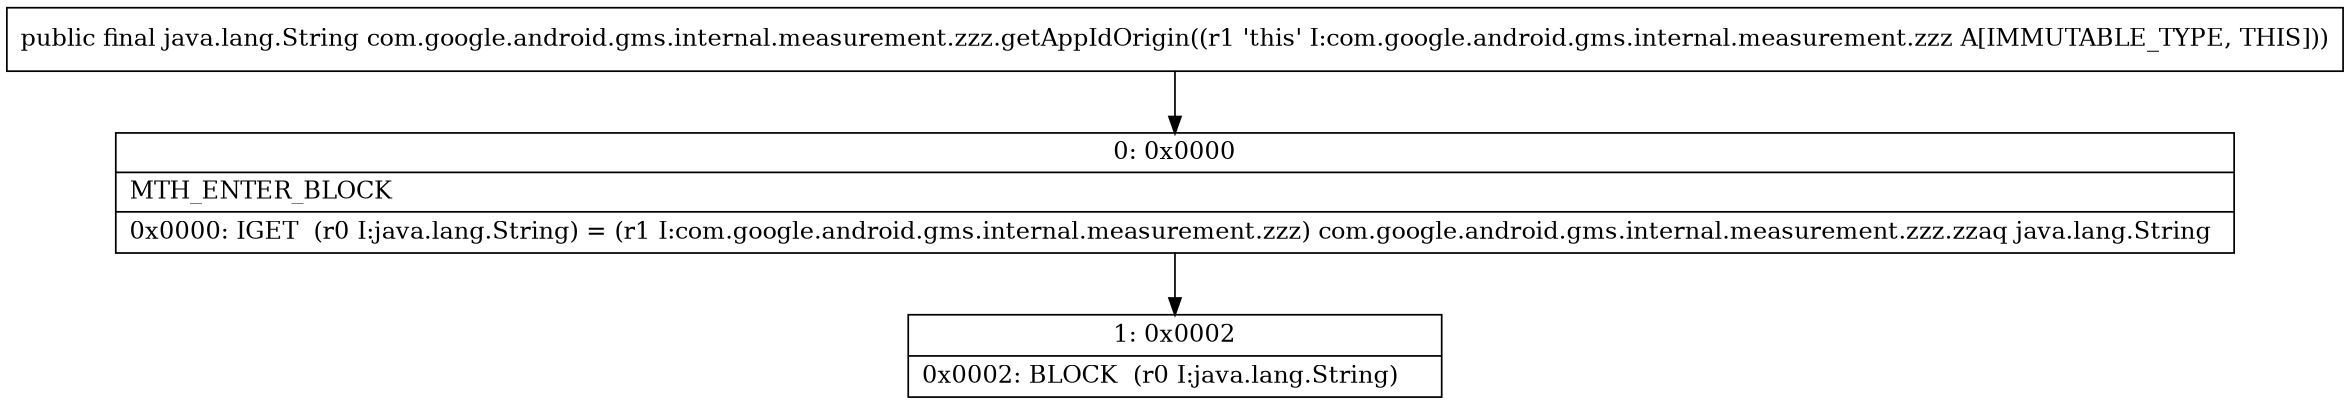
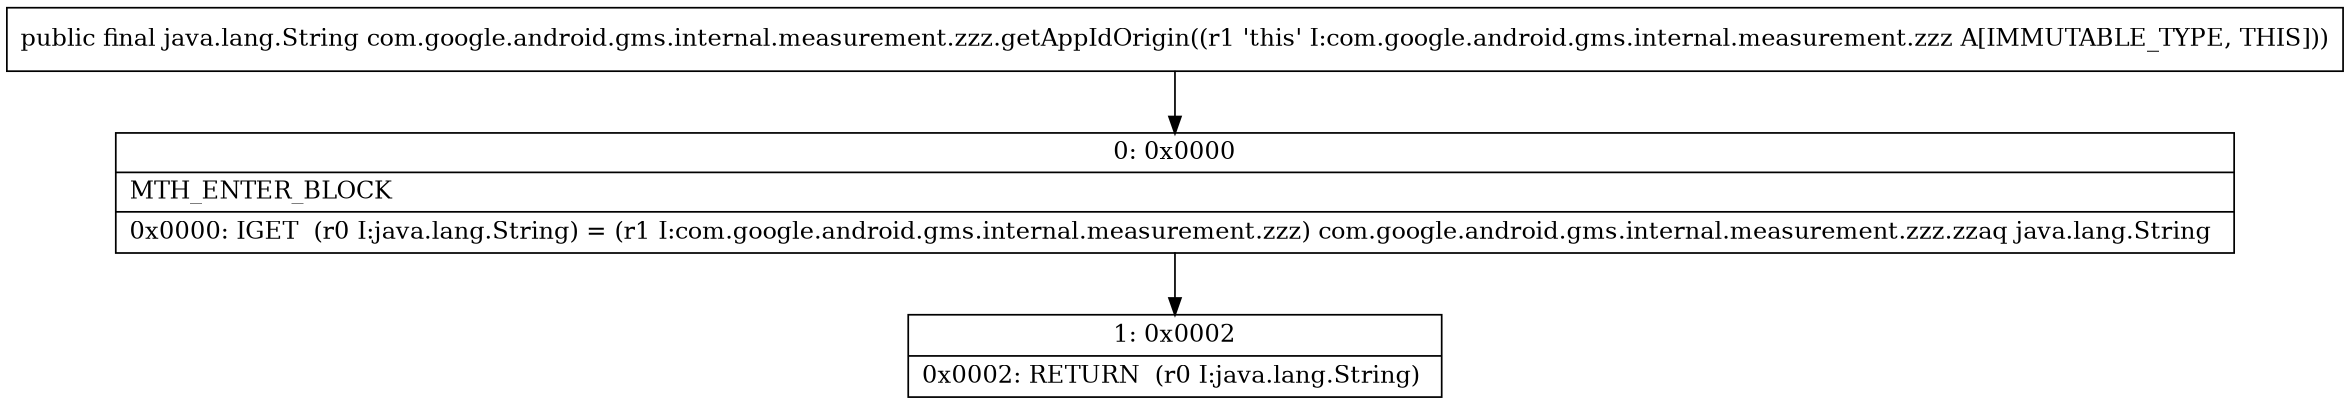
node "1: 0x0002": text "0x0002: BLOCK  (r0 I:java.lang.String)" -> "0x0002: RETURN  (r0 I:java.lang.String)"
